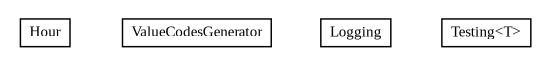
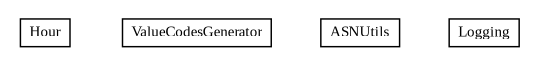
node "ASNUtils": added
node "Testing<T>": removed
